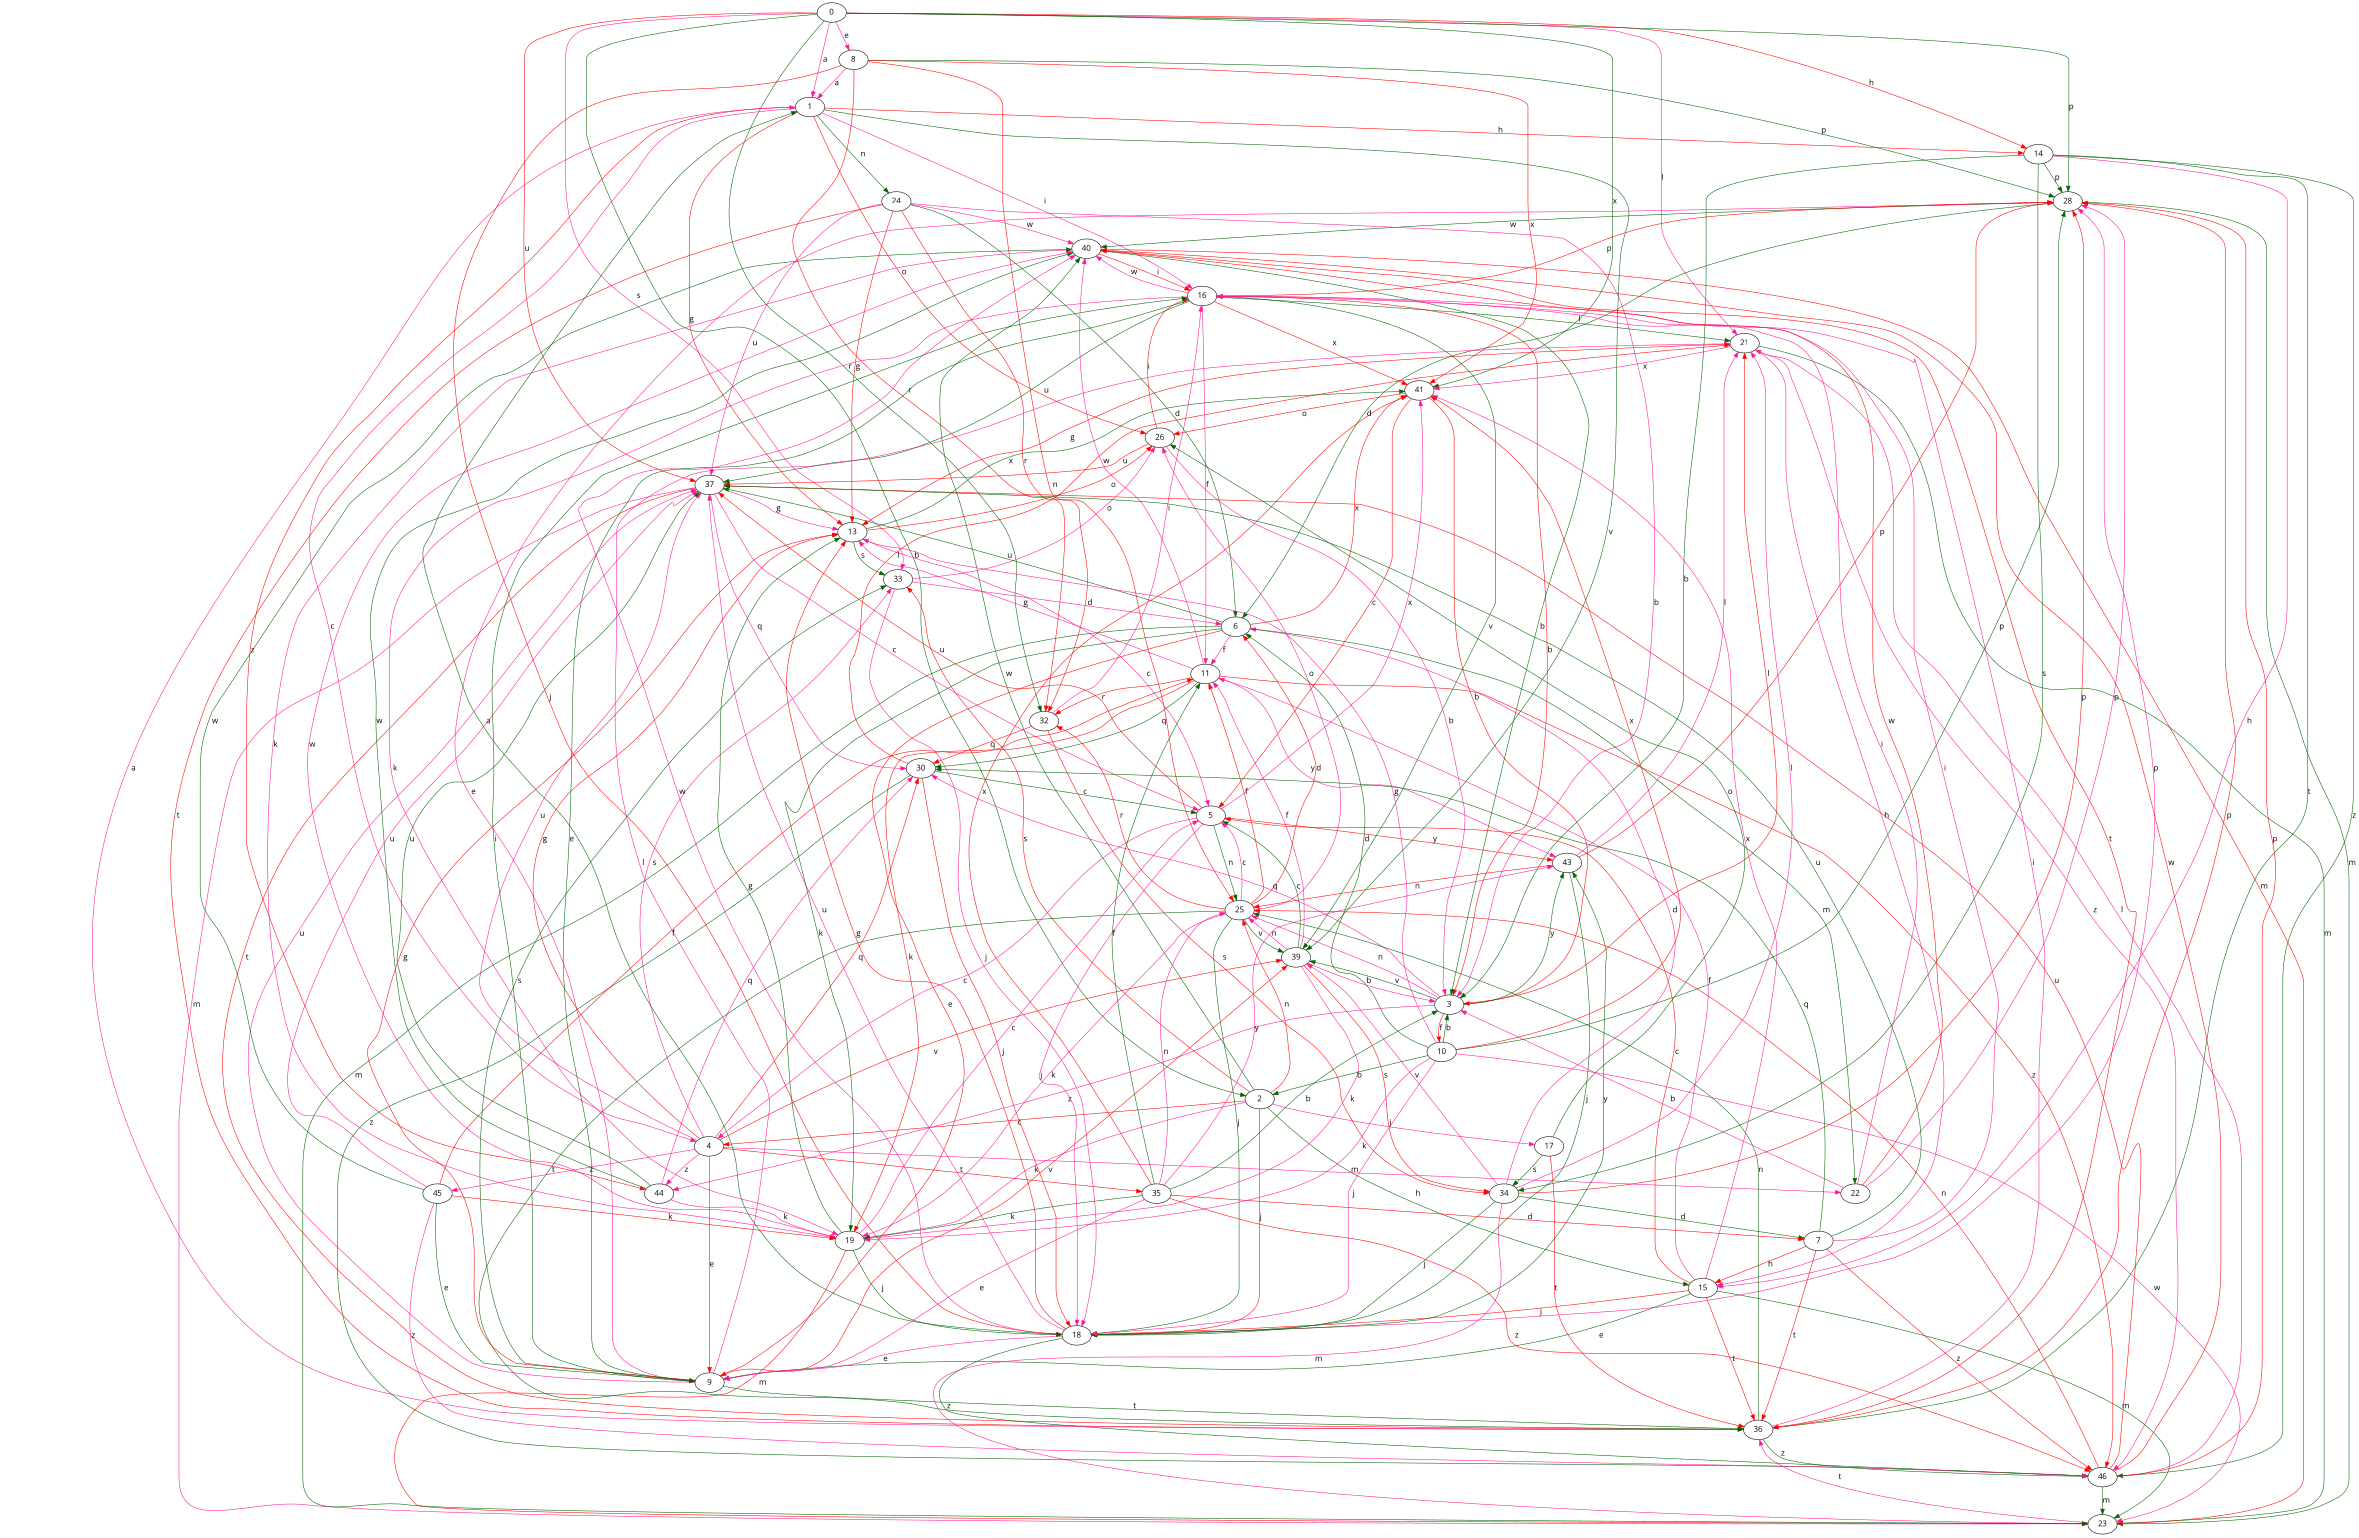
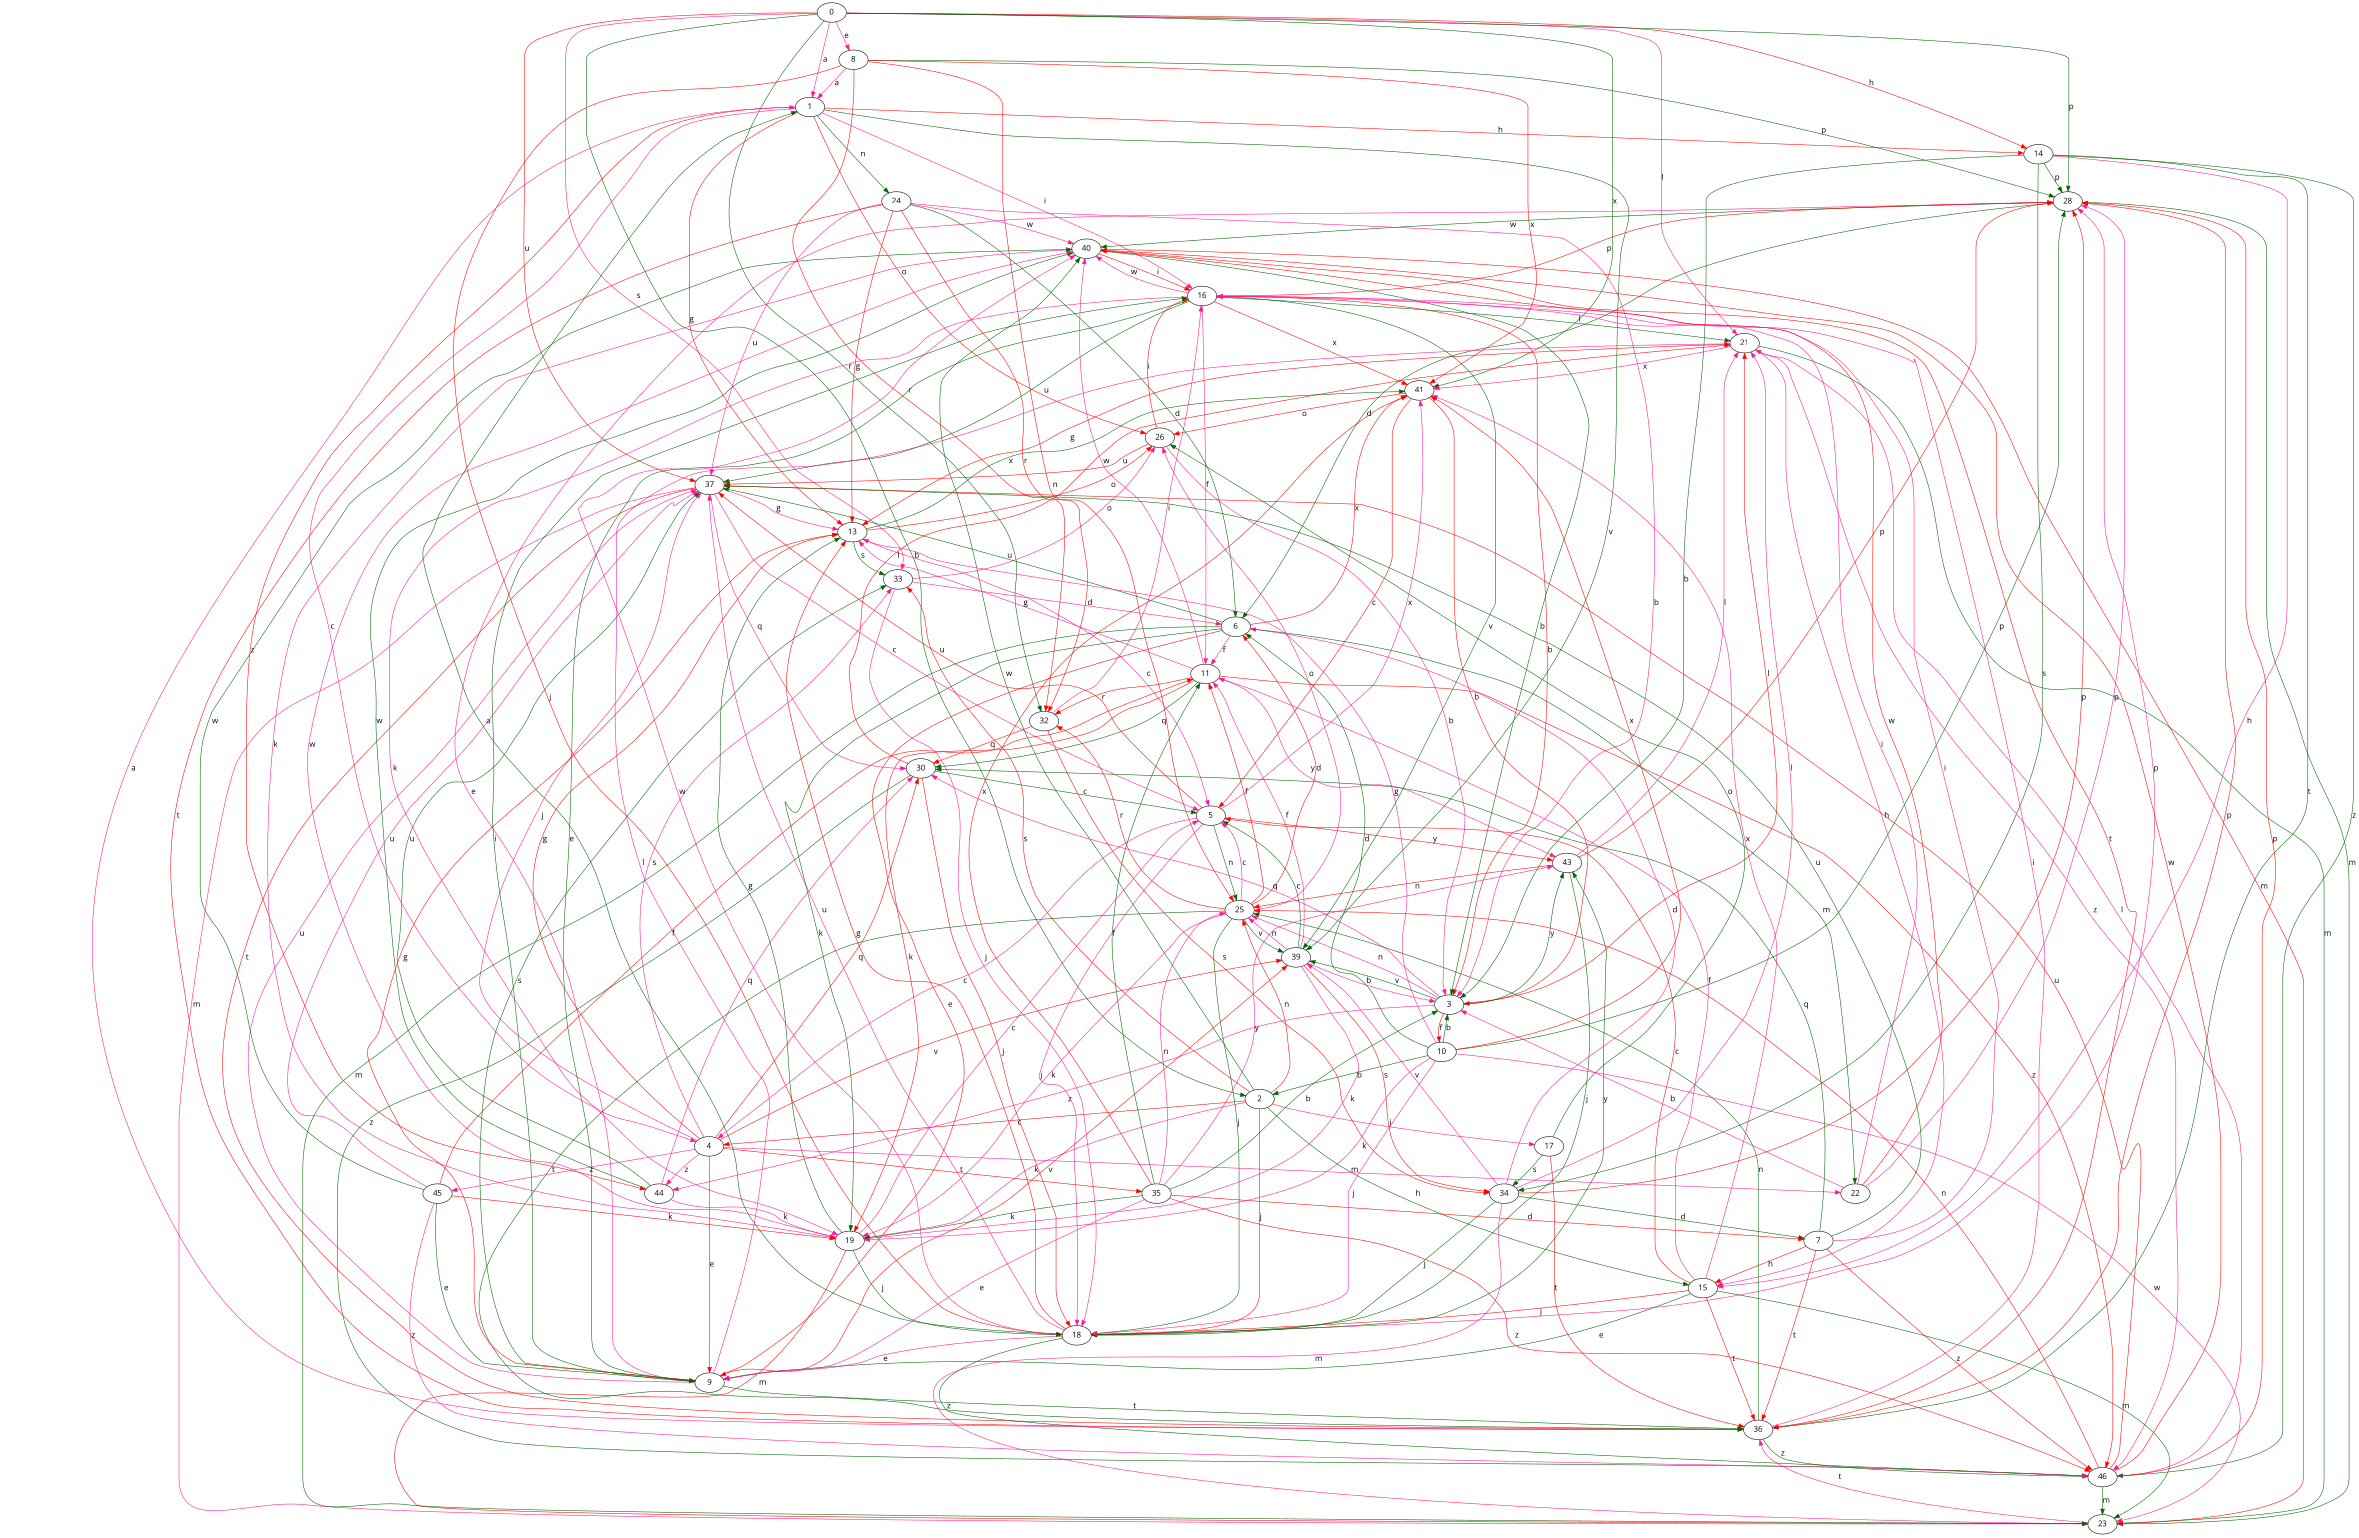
edge "4" -> "37": label "u" -> "j"
